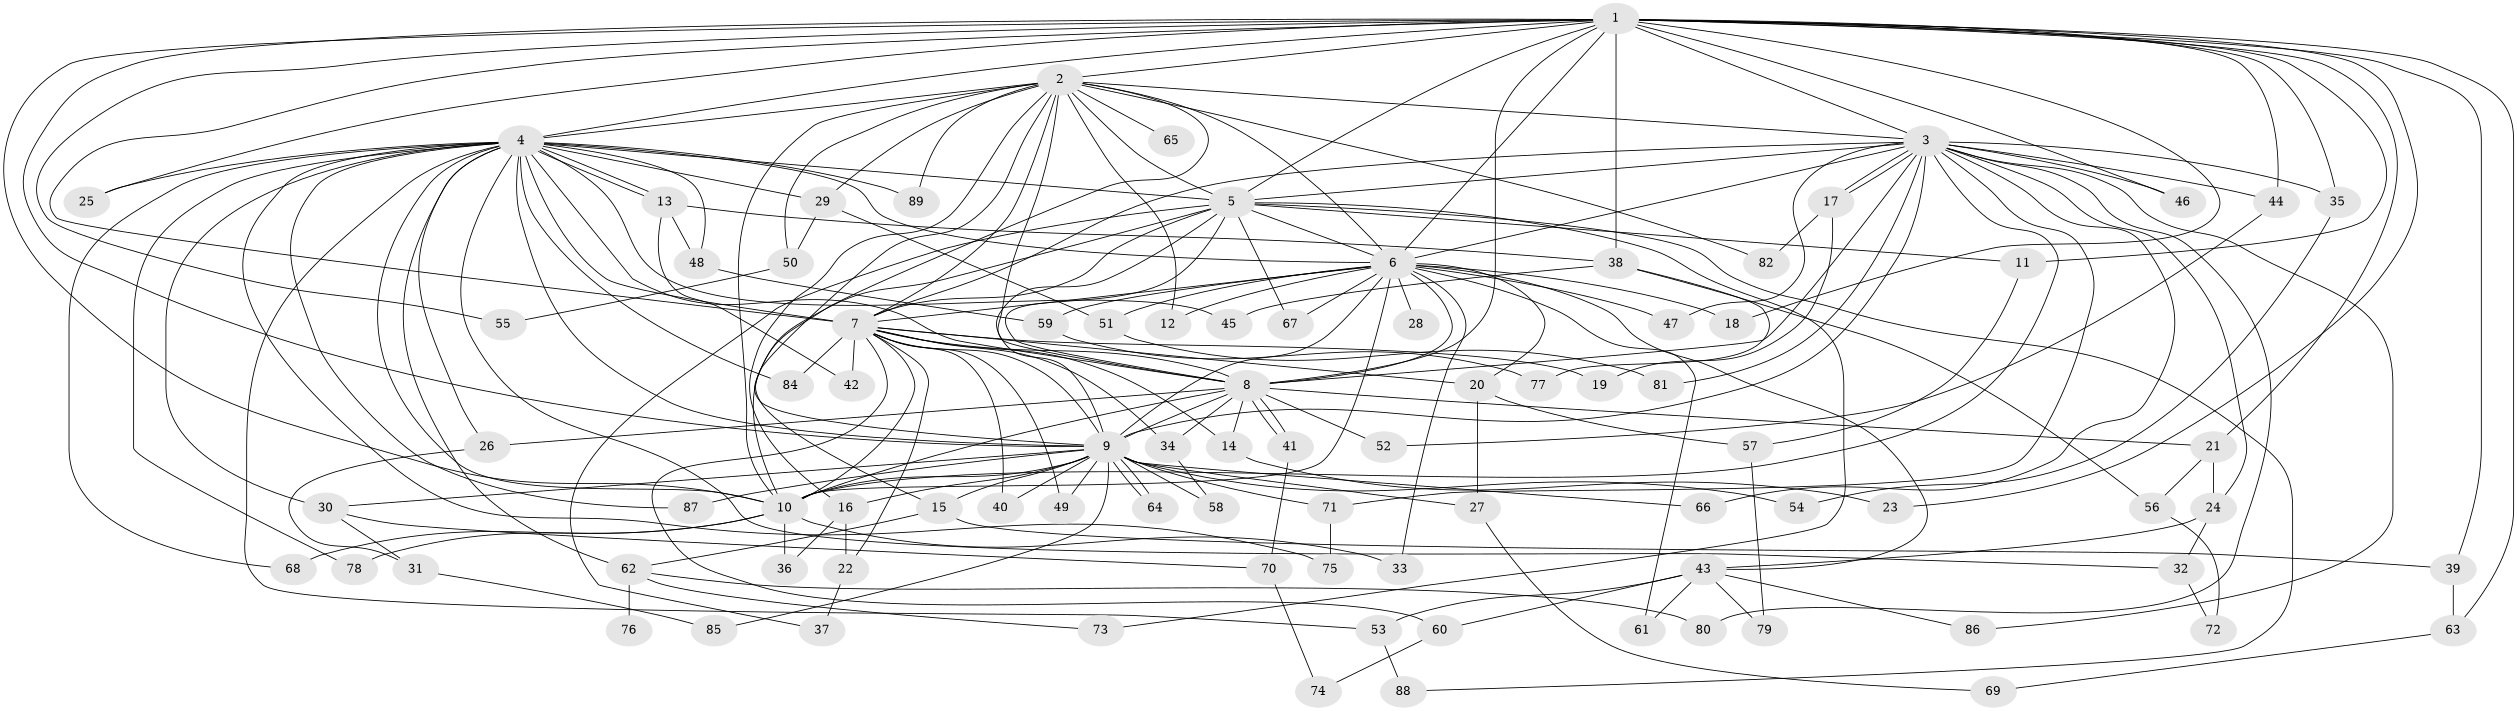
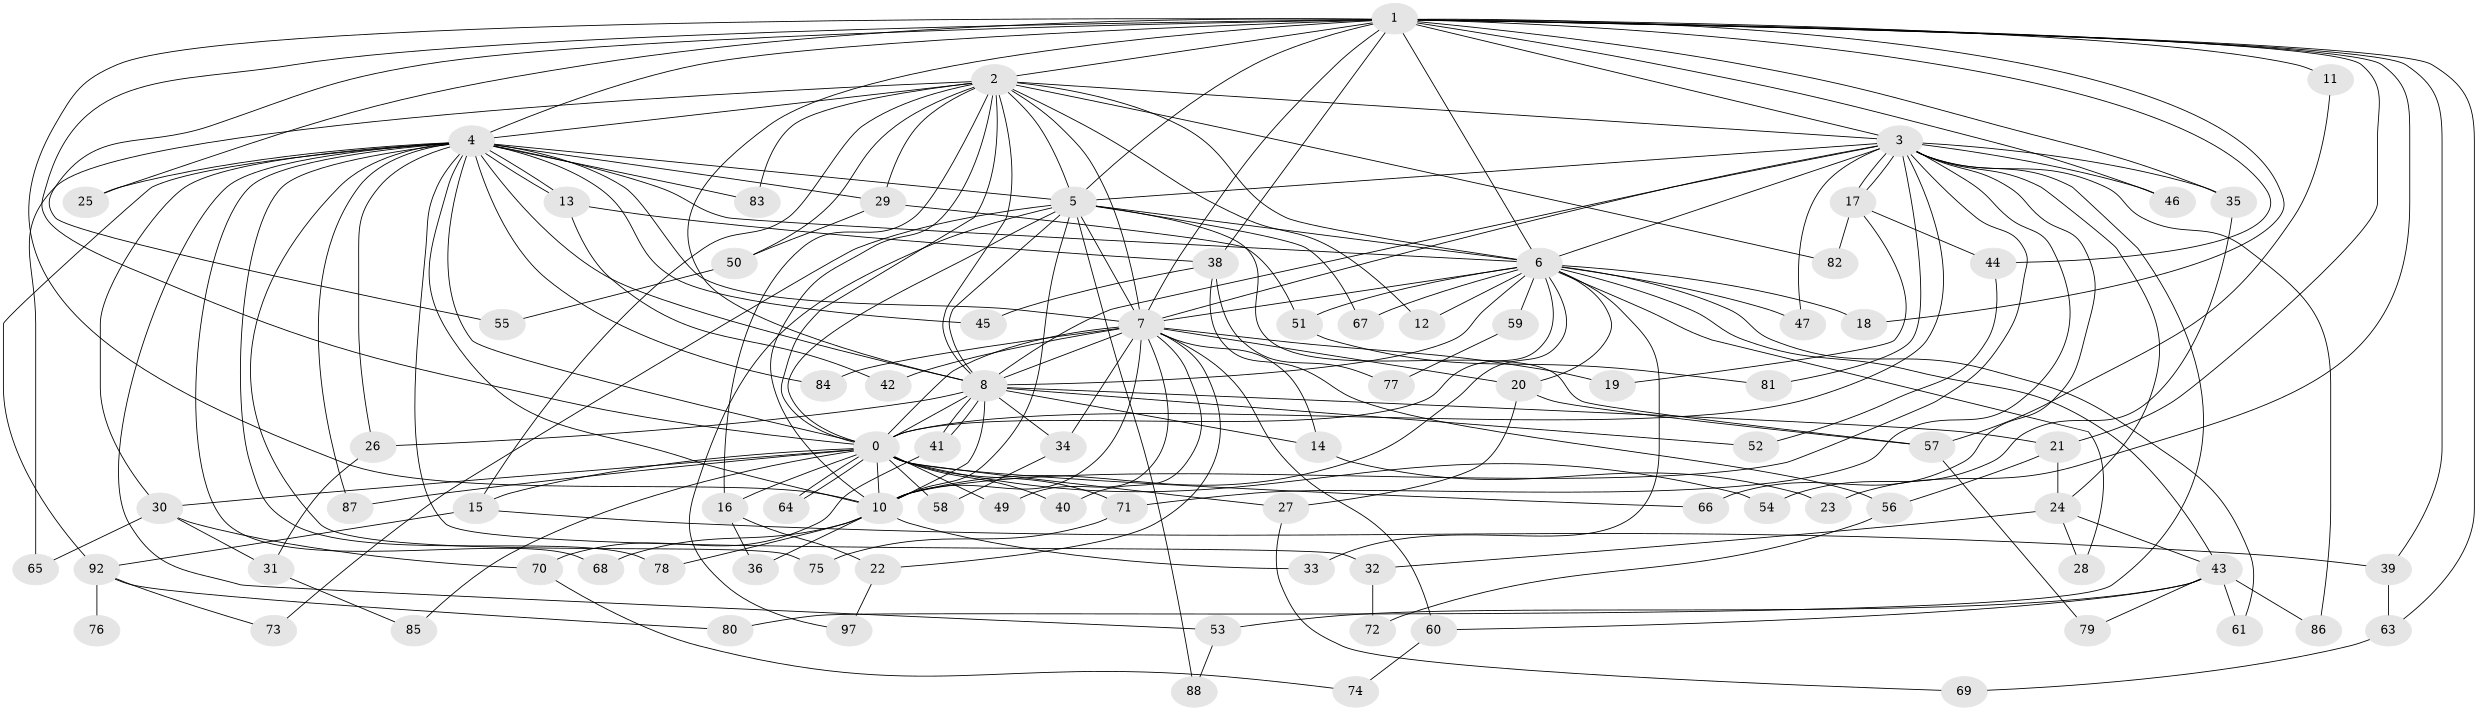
edge "3" -- "44": now "17" -- "44"
node "89": label "89" -> "83"
edge "5" -- "11": now "5" -- "57"
node "48": removed
node "9": label "9" -> "0"
edge "30" -- "65": added
edge "24" -- "28": added
node "62": label "62" -> "92"
node "37": label "37" -> "97"
